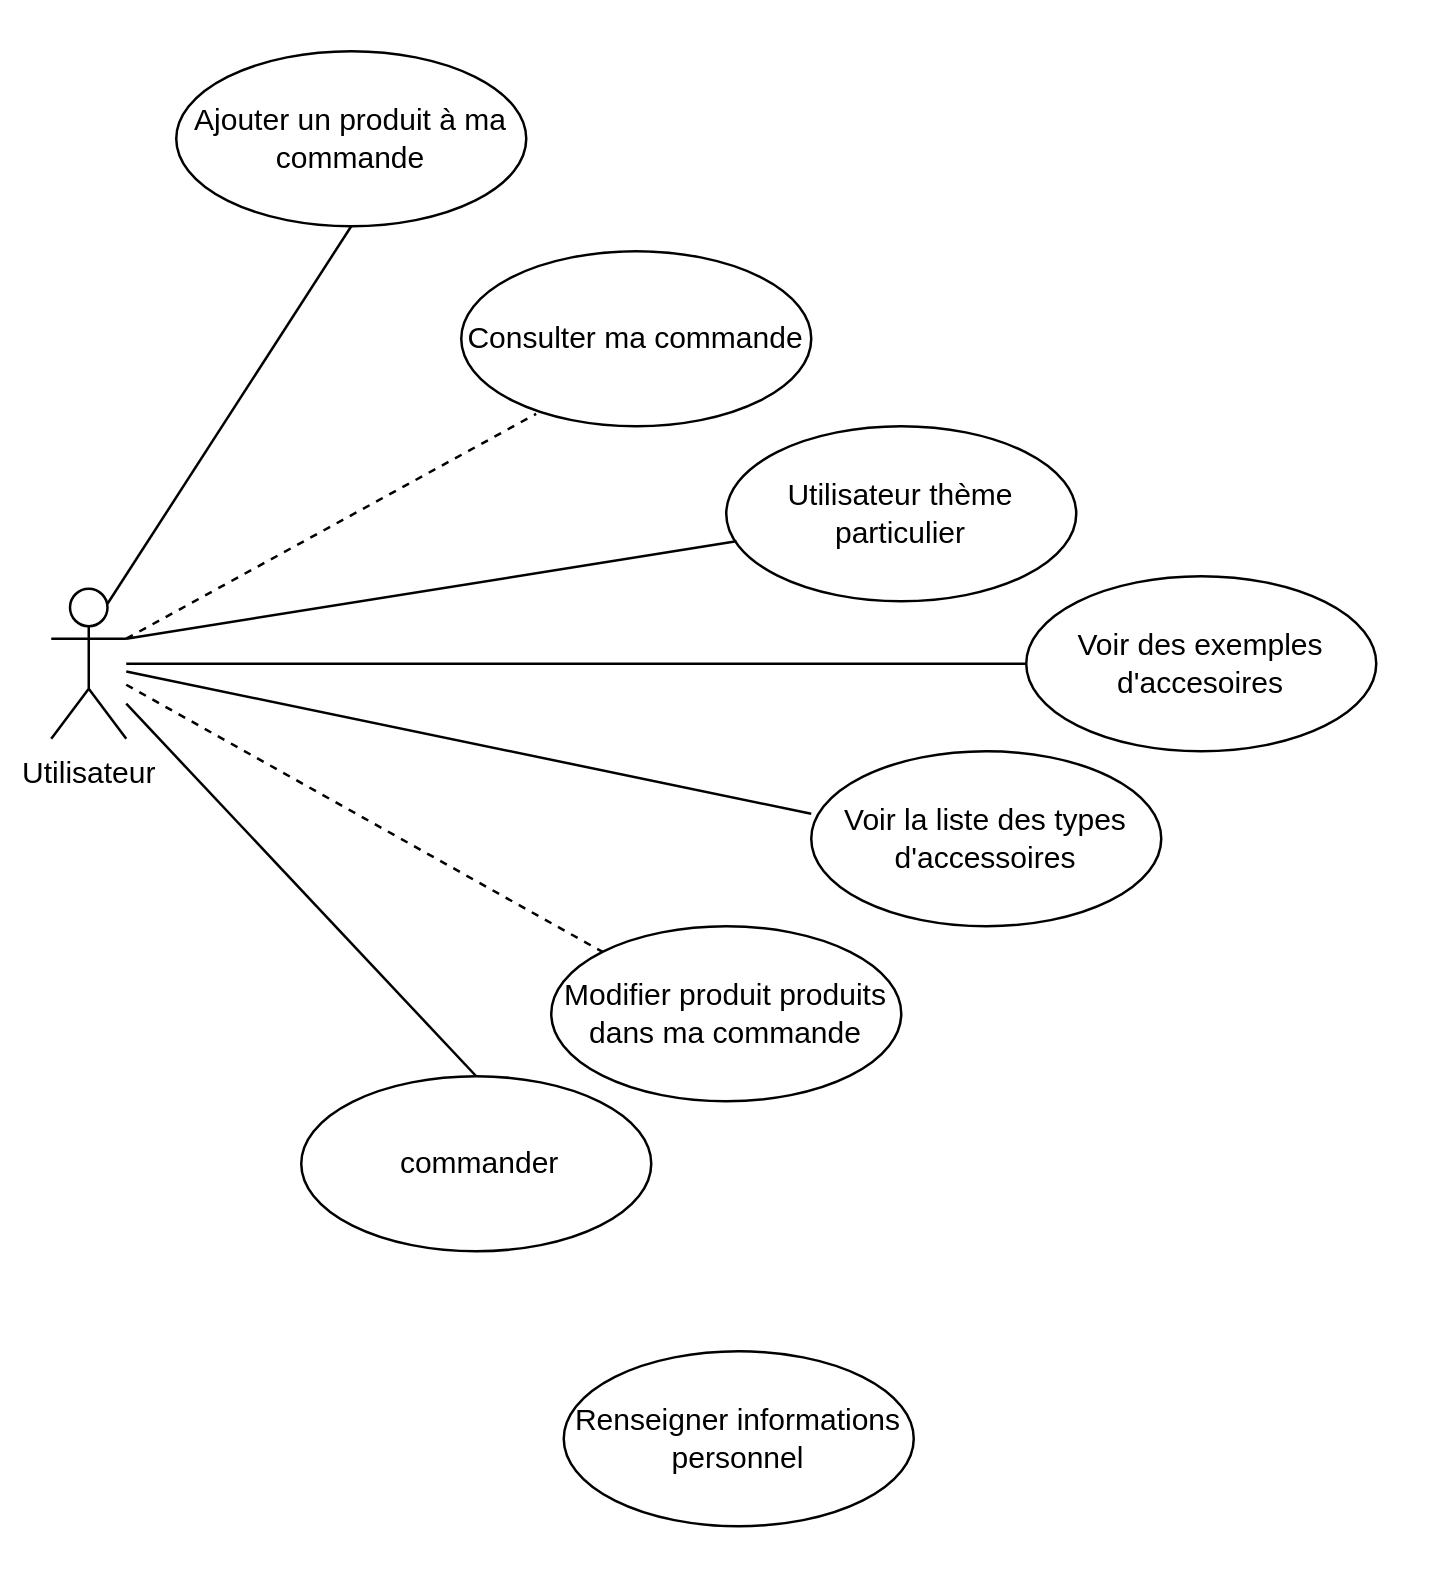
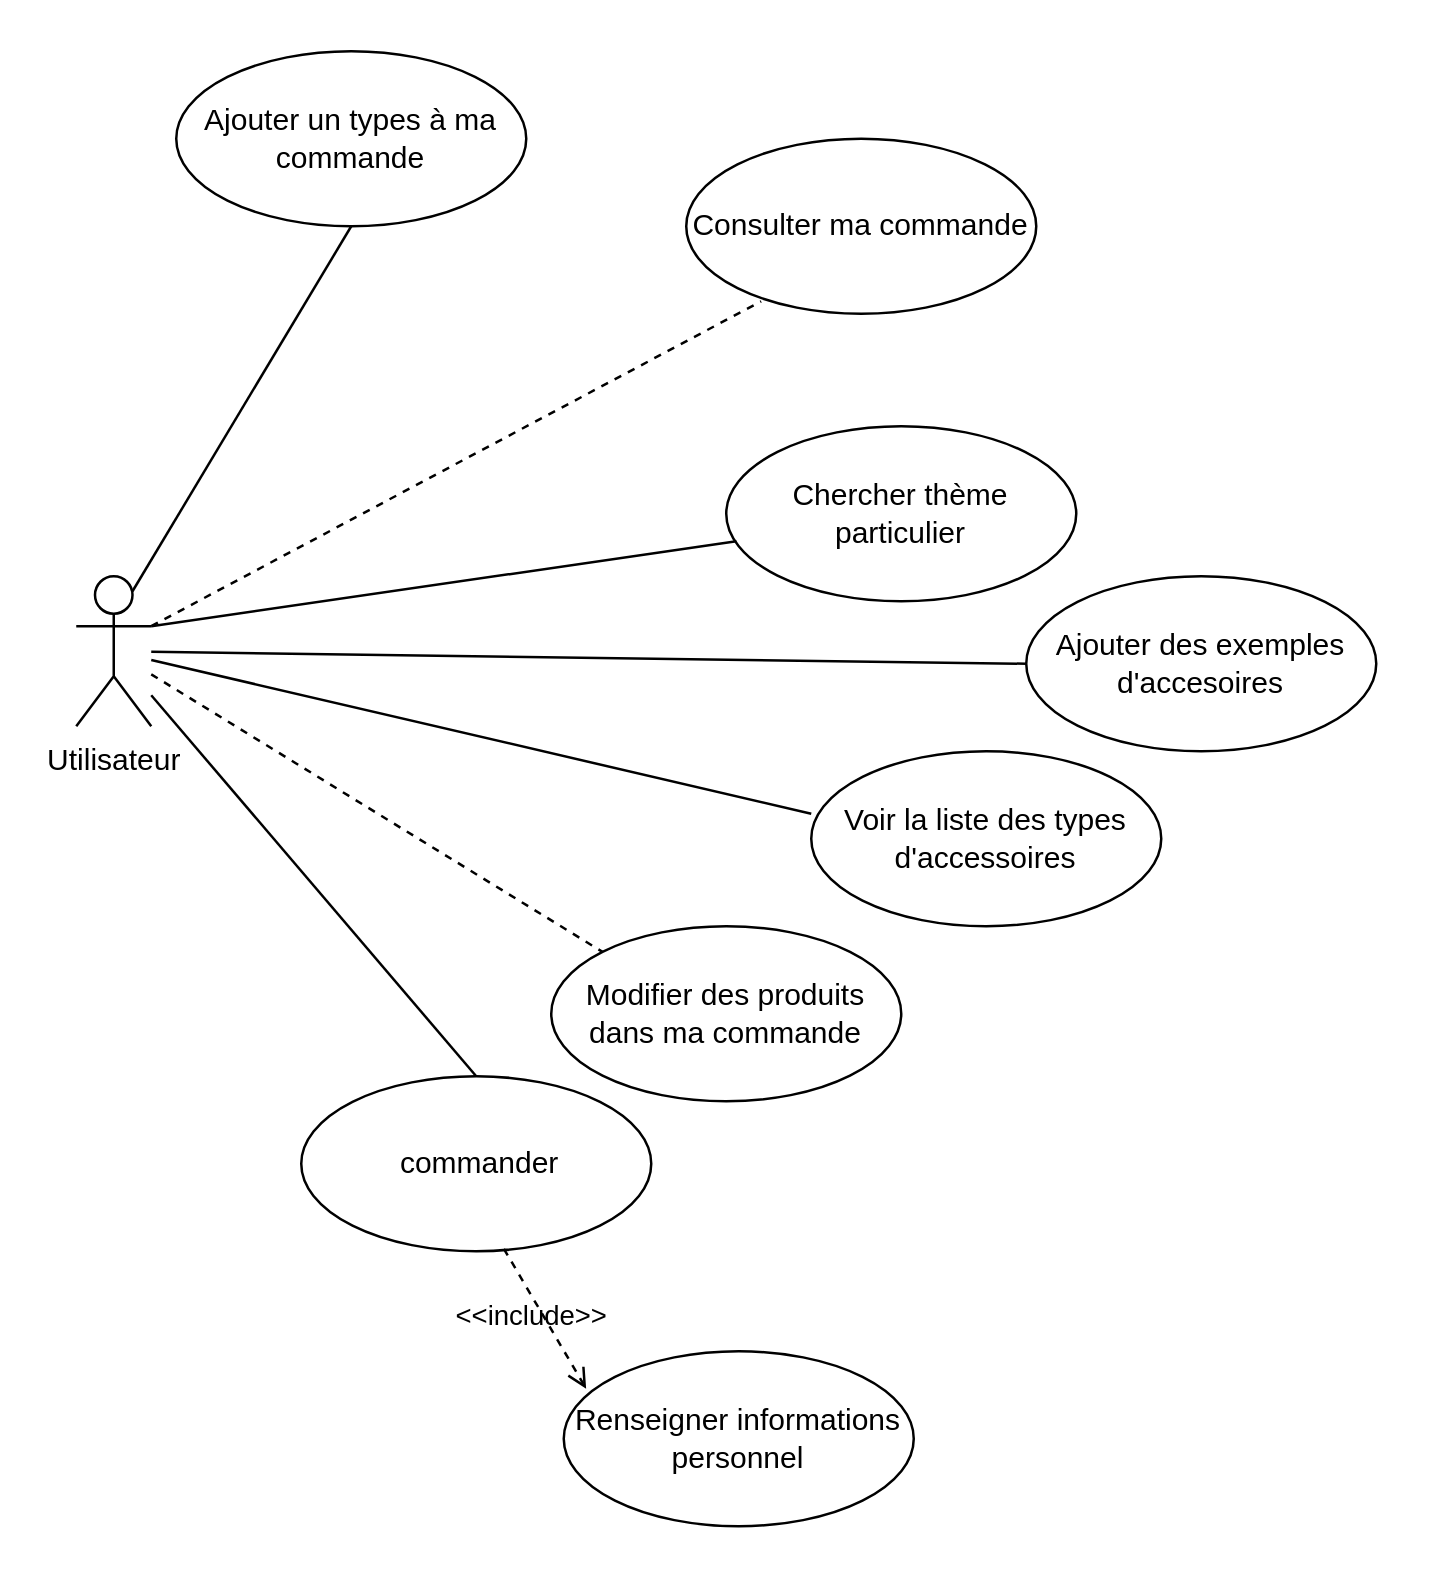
node "Ajouter un produit à ma commande": label "Ajouter un produit à ma commande" -> "Ajouter un types à ma commande"
node "Consulter ma commande": moved (636, 339) -> (861, 226)
node "Utilisateur thème particulier": label "Utilisateur thème particulier" -> "Chercher thème particulier"
node "Utilisateur": moved (89, 664) -> (114, 651)
node "Voir des exemples d'accesoires": label "Voir des exemples d'accesoires" -> "Ajouter des exemples d'accesoires"
node "Modifier produit produits dans ma commande": label "Modifier produit produits dans ma commande" -> "Modifier des produits dans ma commande"
edge "commander" -> "Renseigner informations personnel": added, label "<<include>>"
